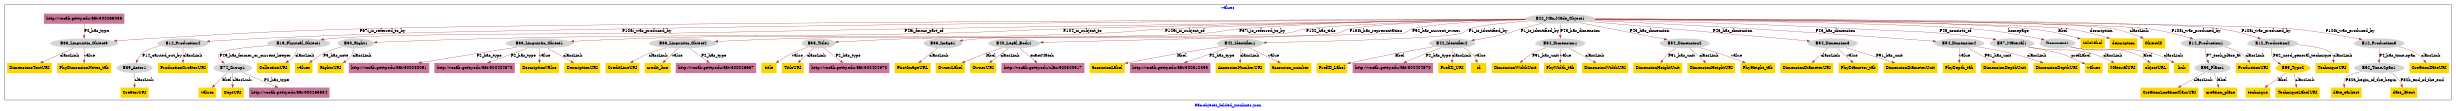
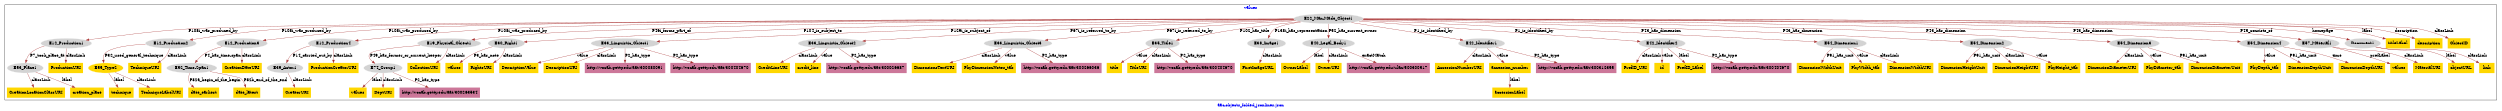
edge "http://vocab.getty.edu/aat/300266036" -> "E33_Linguistic_Object3": reversed
edge "E42_Identifier1" -> "accessionLabel": now "accession_number" -> "accessionLabel"
edge "E54_Dimension4" -> "DimensionDepthURI": label "classLink" -> "time"
